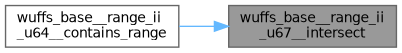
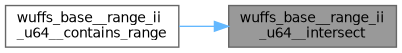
node "wuffs_base__range_ii _u67__intersect": label "wuffs_base__range_ii _u67__intersect" -> "wuffs_base__range_ii _u64__intersect"
